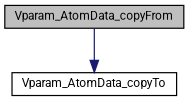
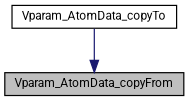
edge "Vparam_AtomData_copyFrom" -> "Vparam_AtomData_copyTo": reversed
